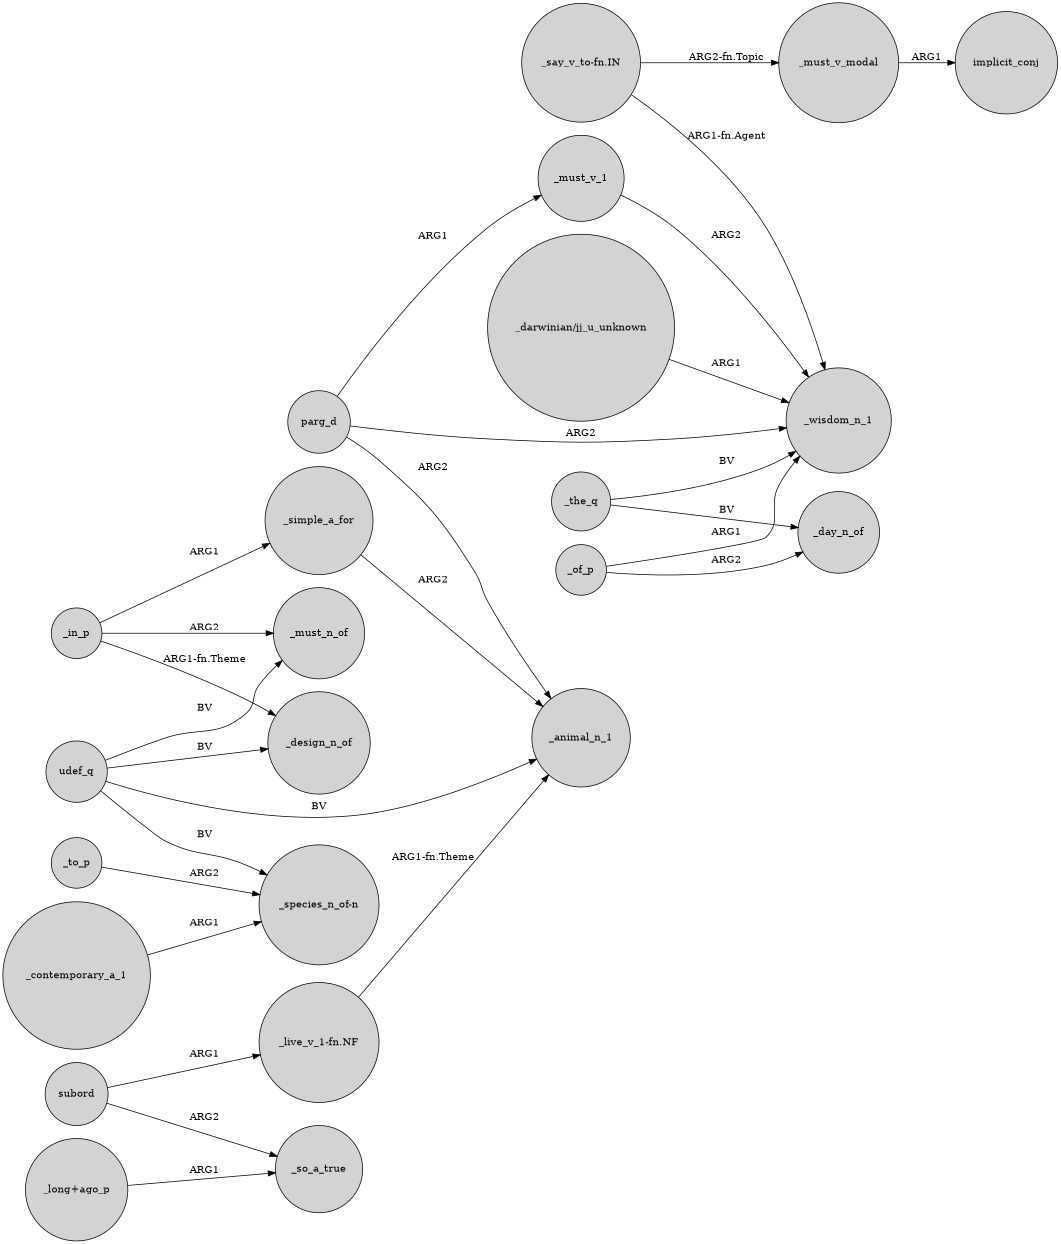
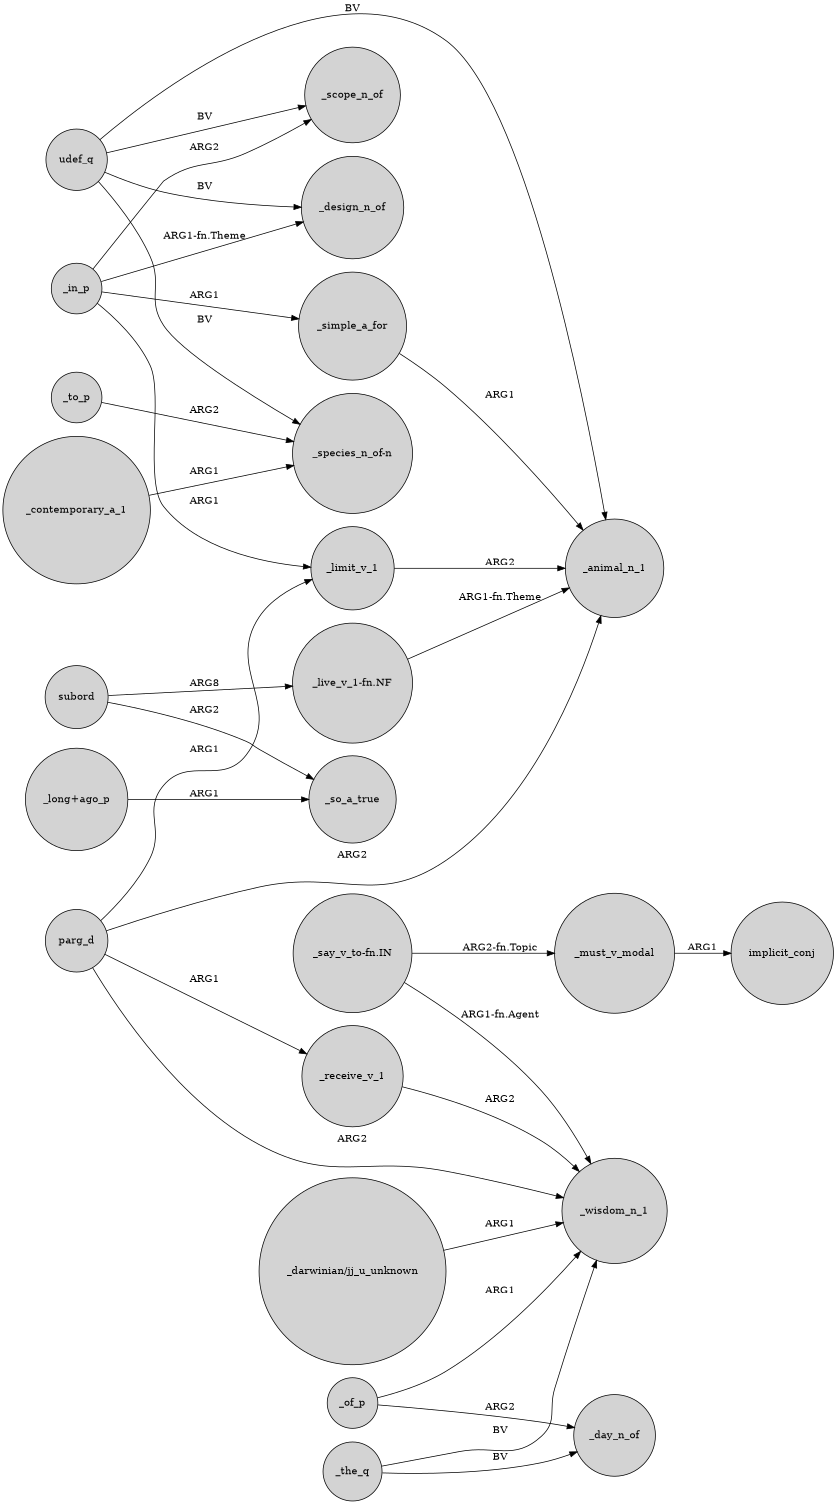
node "_must_v_1": label "_must_v_1" -> "_receive_v_1"
node "_limit_v_1": added
edge "_simple_a_for" -> "_animal_n_1": label "ARG2" -> "ARG1"
node "_must_n_of": label "_must_n_of" -> "_scope_n_of"
edge "subord" -> "_live_v_1-fn.NF": label "ARG1" -> "ARG8"
